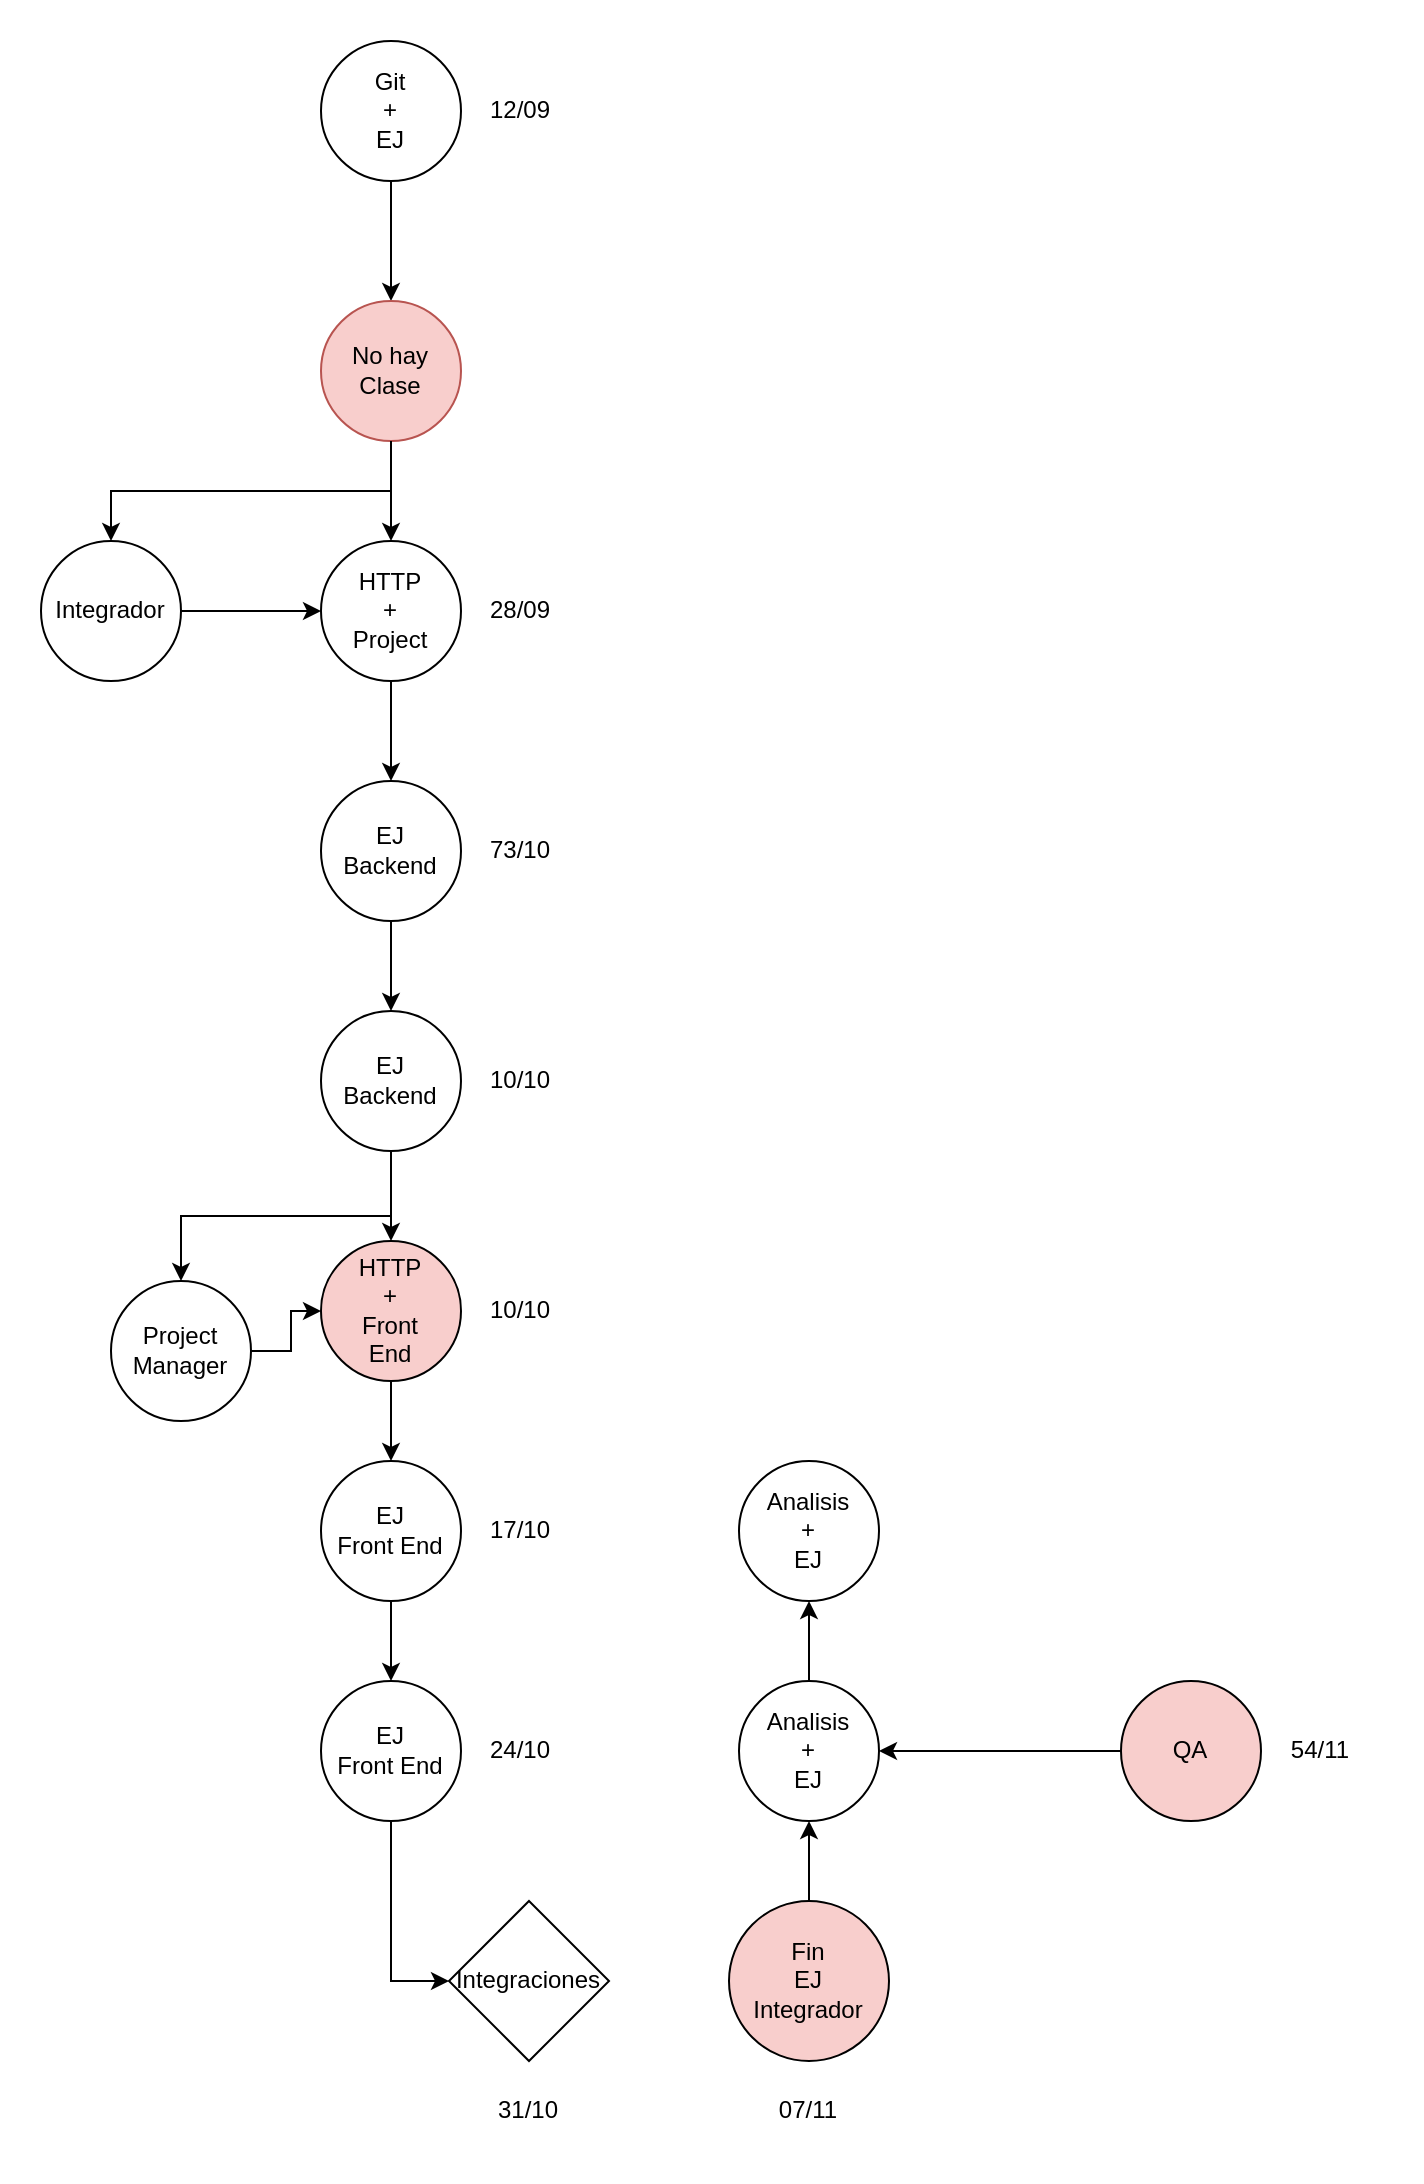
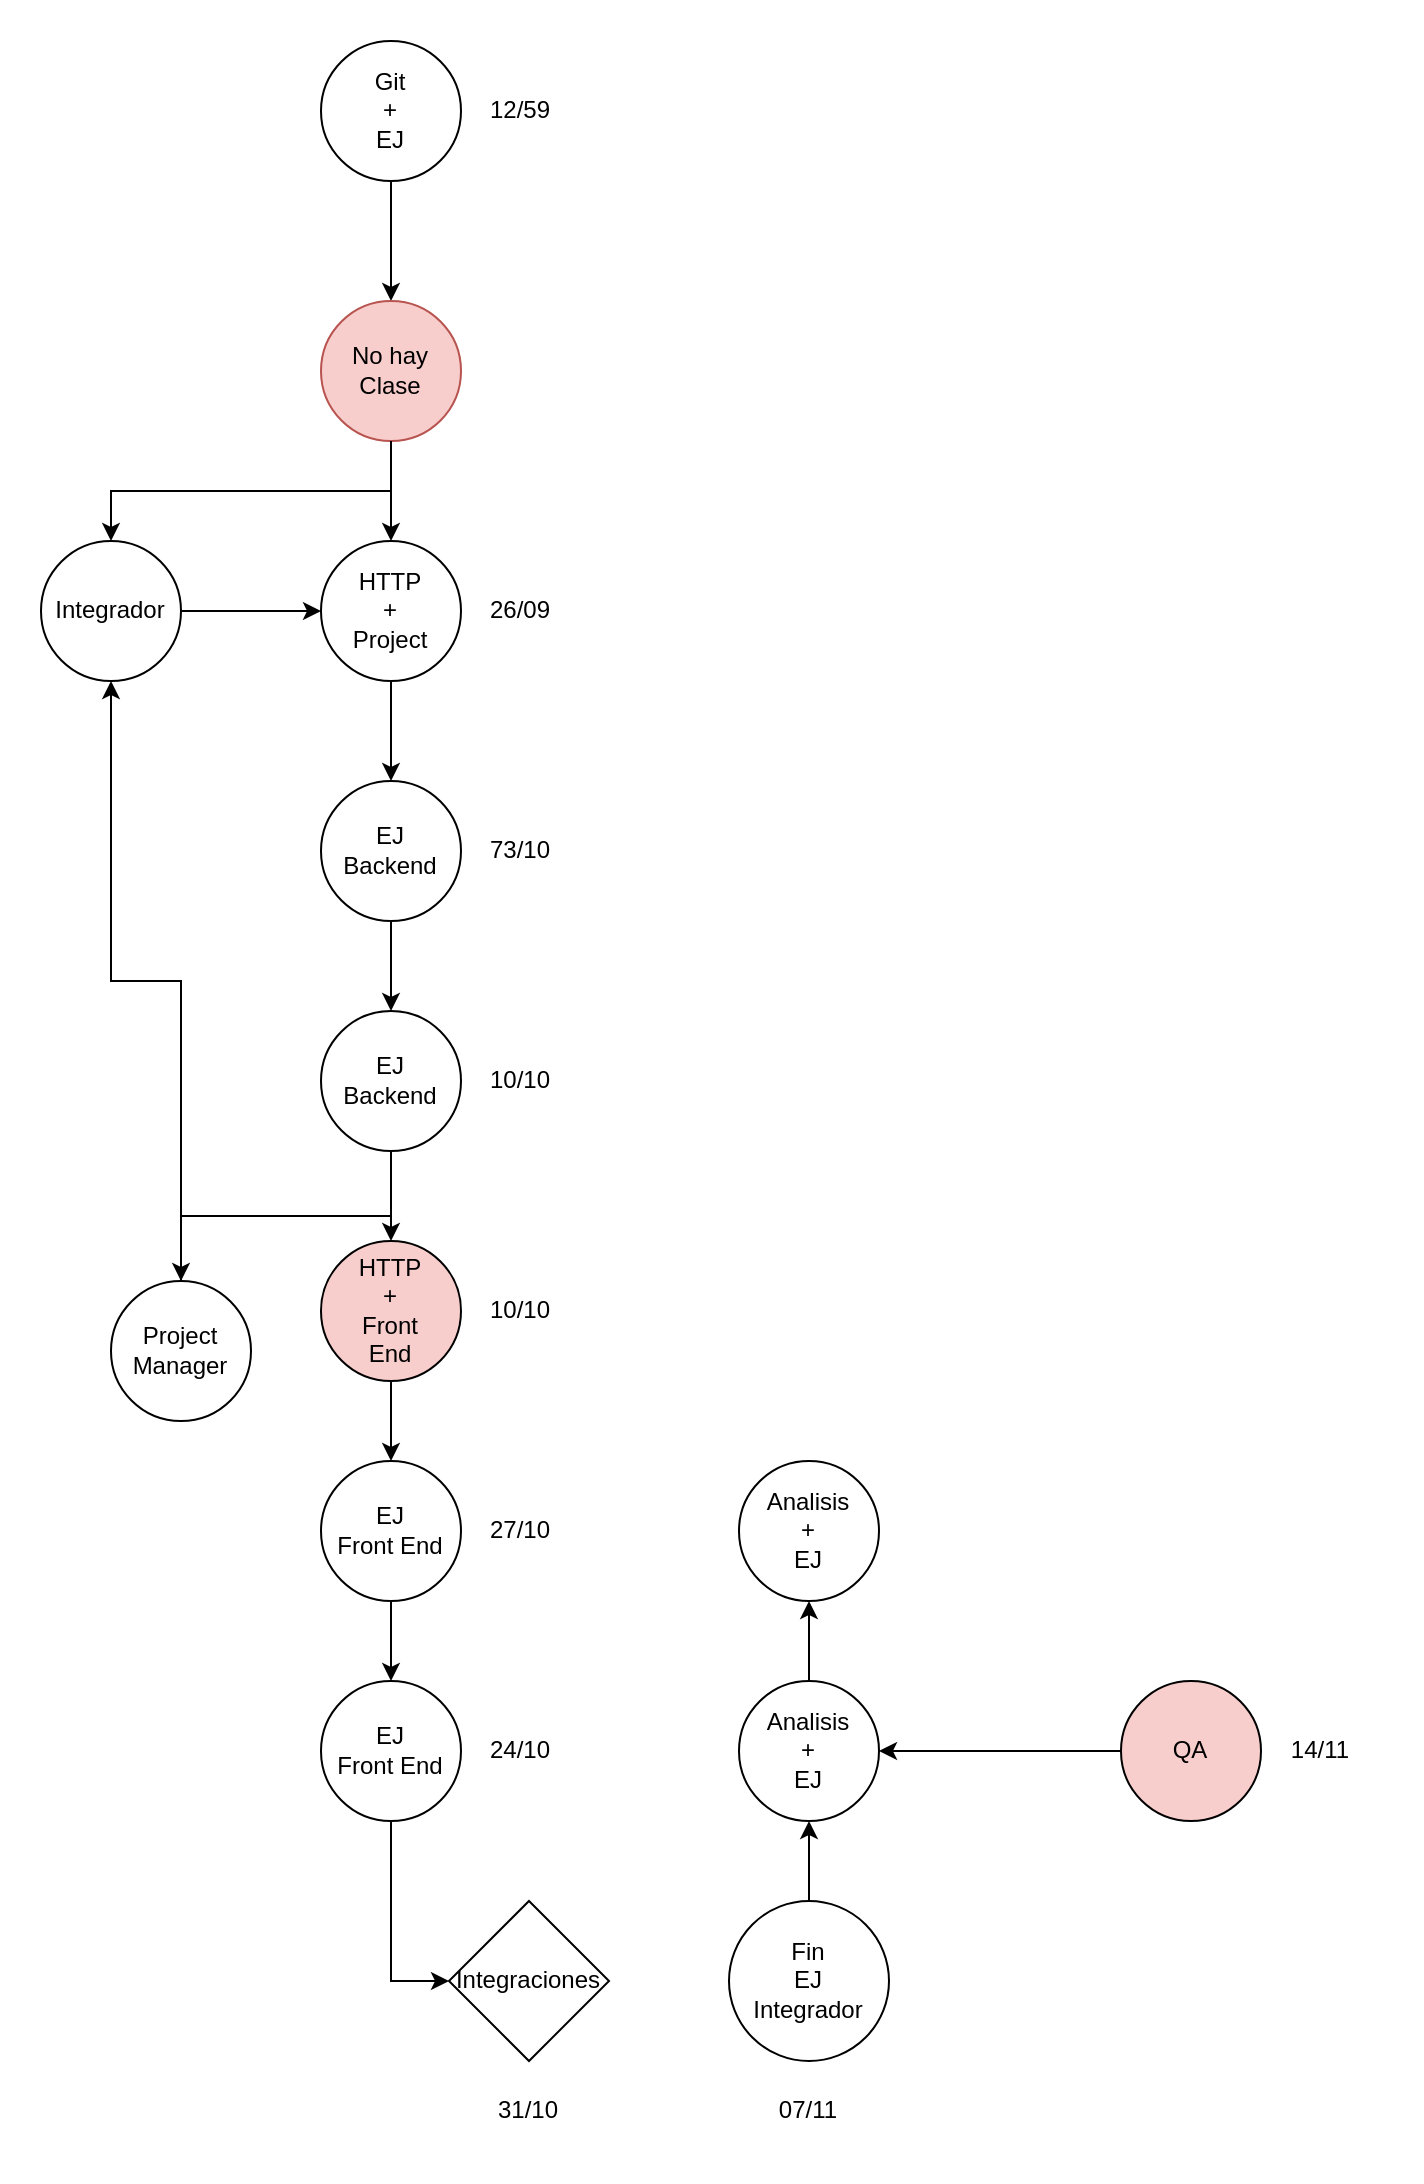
node "12/09": label "12/09" -> "12/59"
node "28/09": label "28/09" -> "26/09"
edge "Project Manager" -> "HTTP + Front End": now "Project Manager" -> "Integrador"
node "17/10": label "17/10" -> "27/10"
node "54/11": label "54/11" -> "14/11"
node "Fin EJ Integrador": fillcolor #f8cecc -> #ffffff
